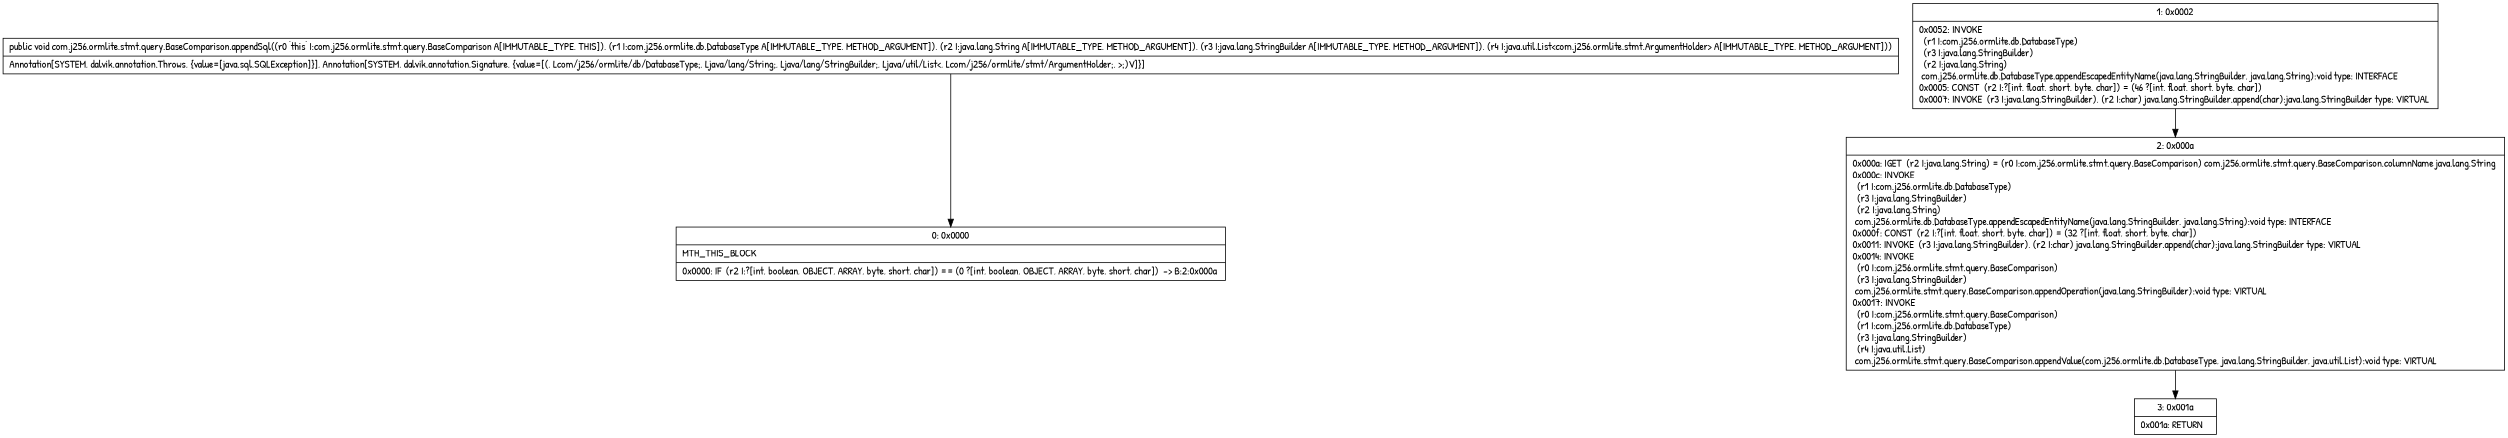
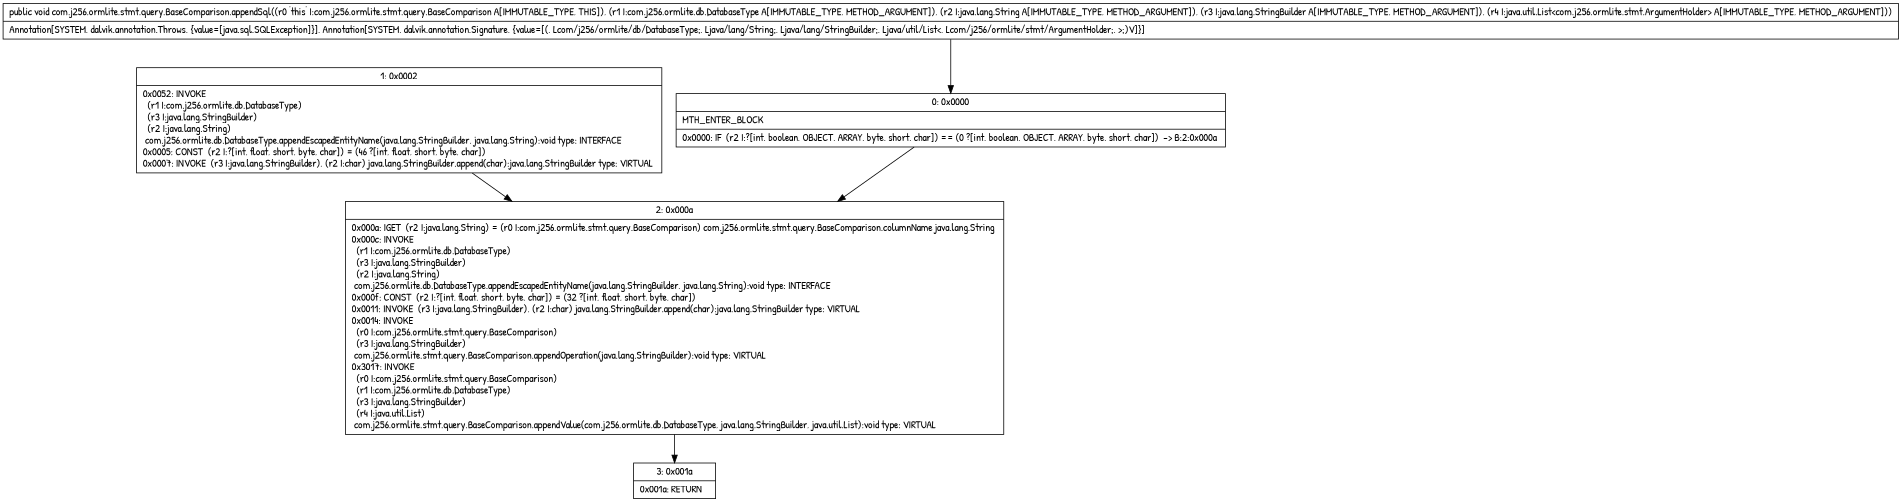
edge "0: 0x0000" -> "2: 0x000a": added
node "0: 0x0000": text "MTH_THIS_BLOCK" -> "MTH_ENTER_BLOCK"
node "2: 0x000a": text "0x0017: INVOKE" -> "0x3017: INVOKE"
